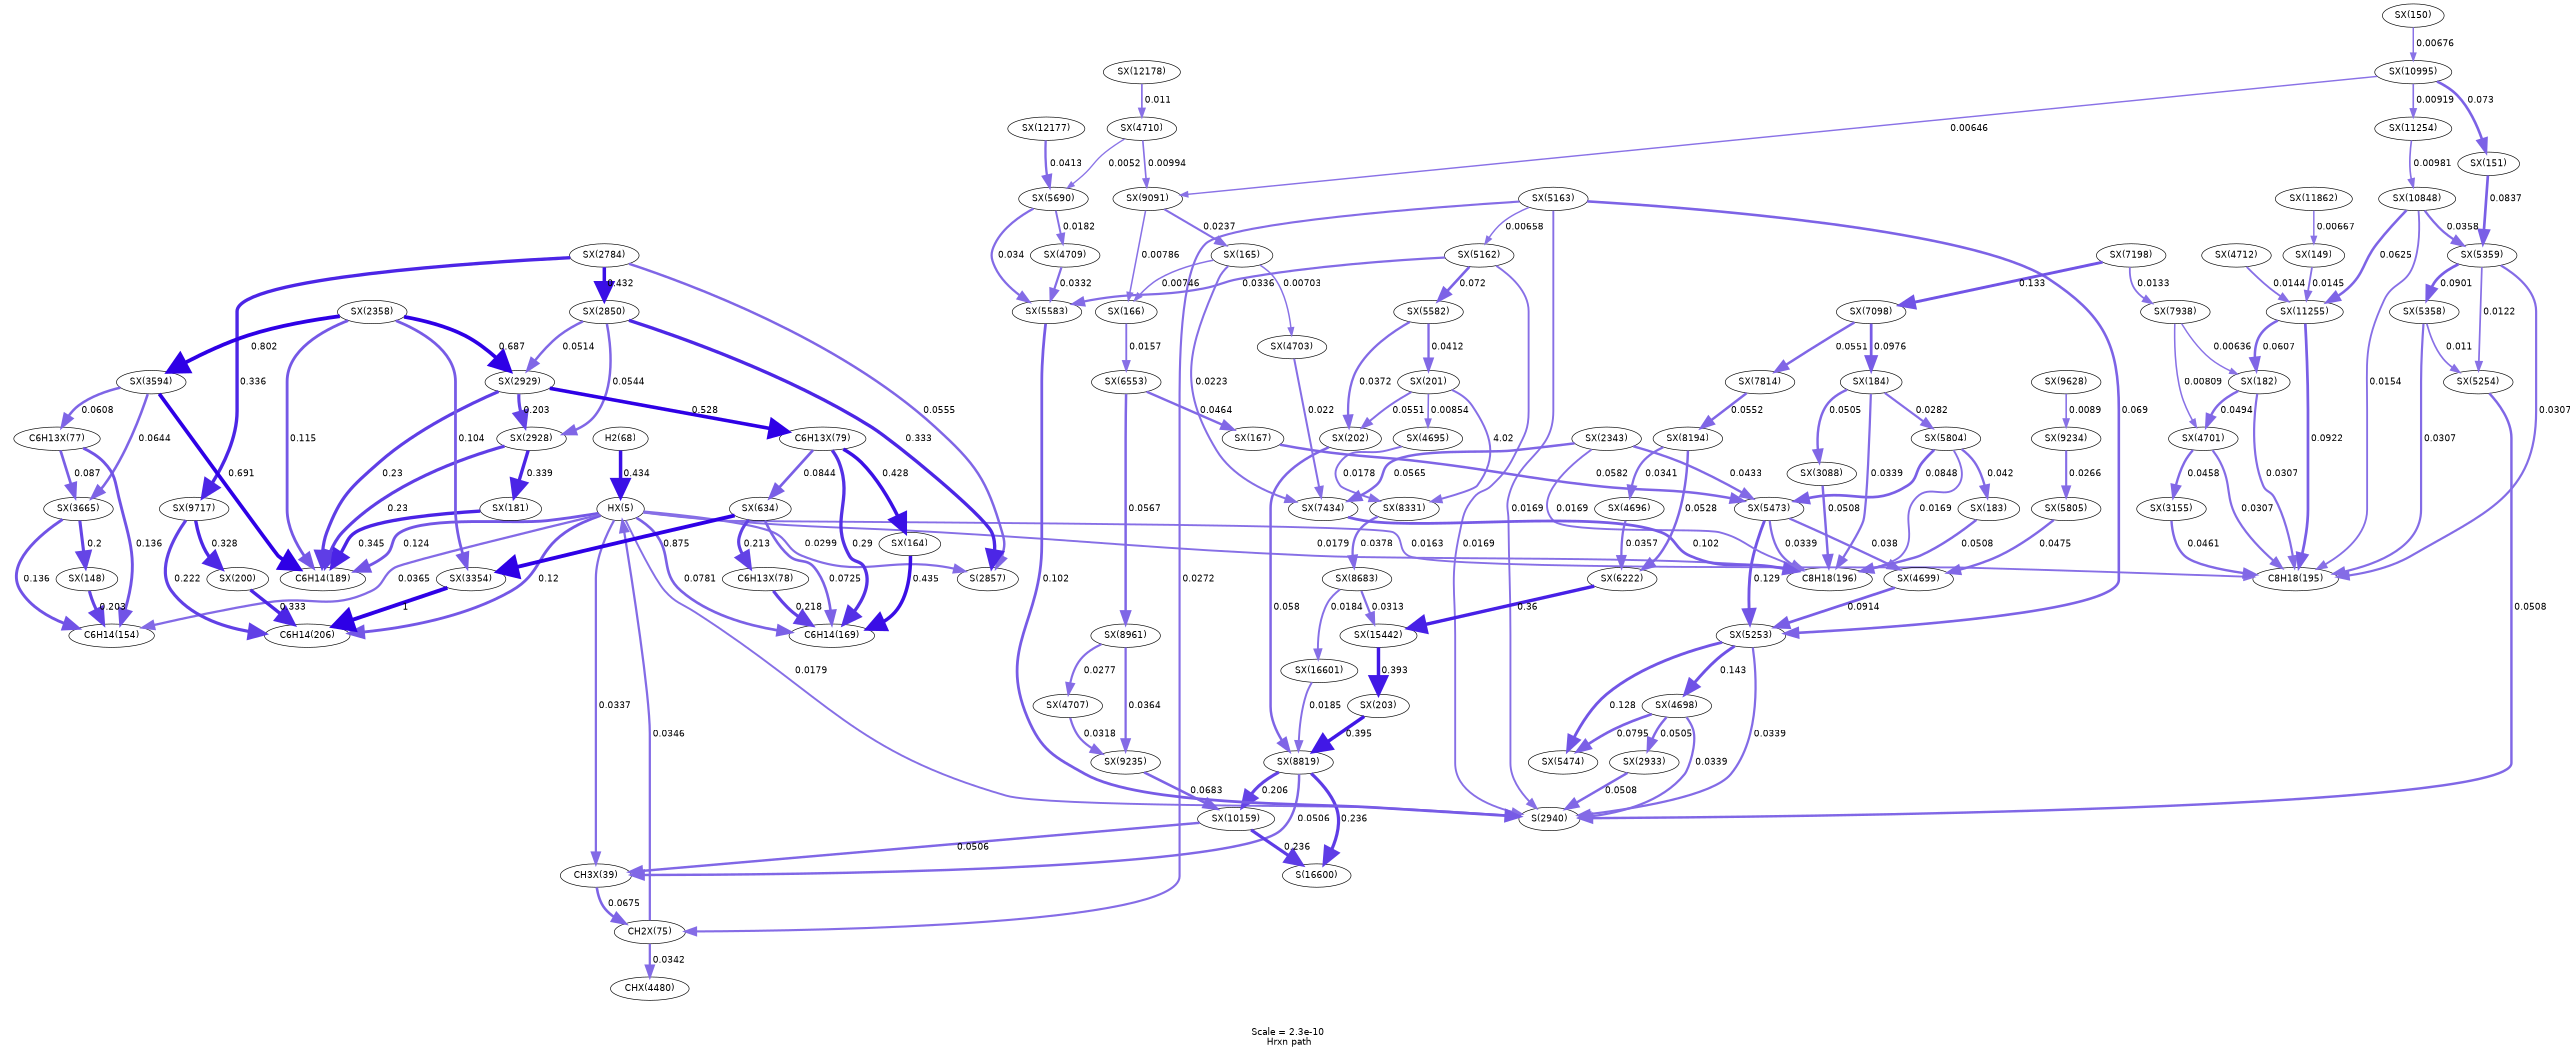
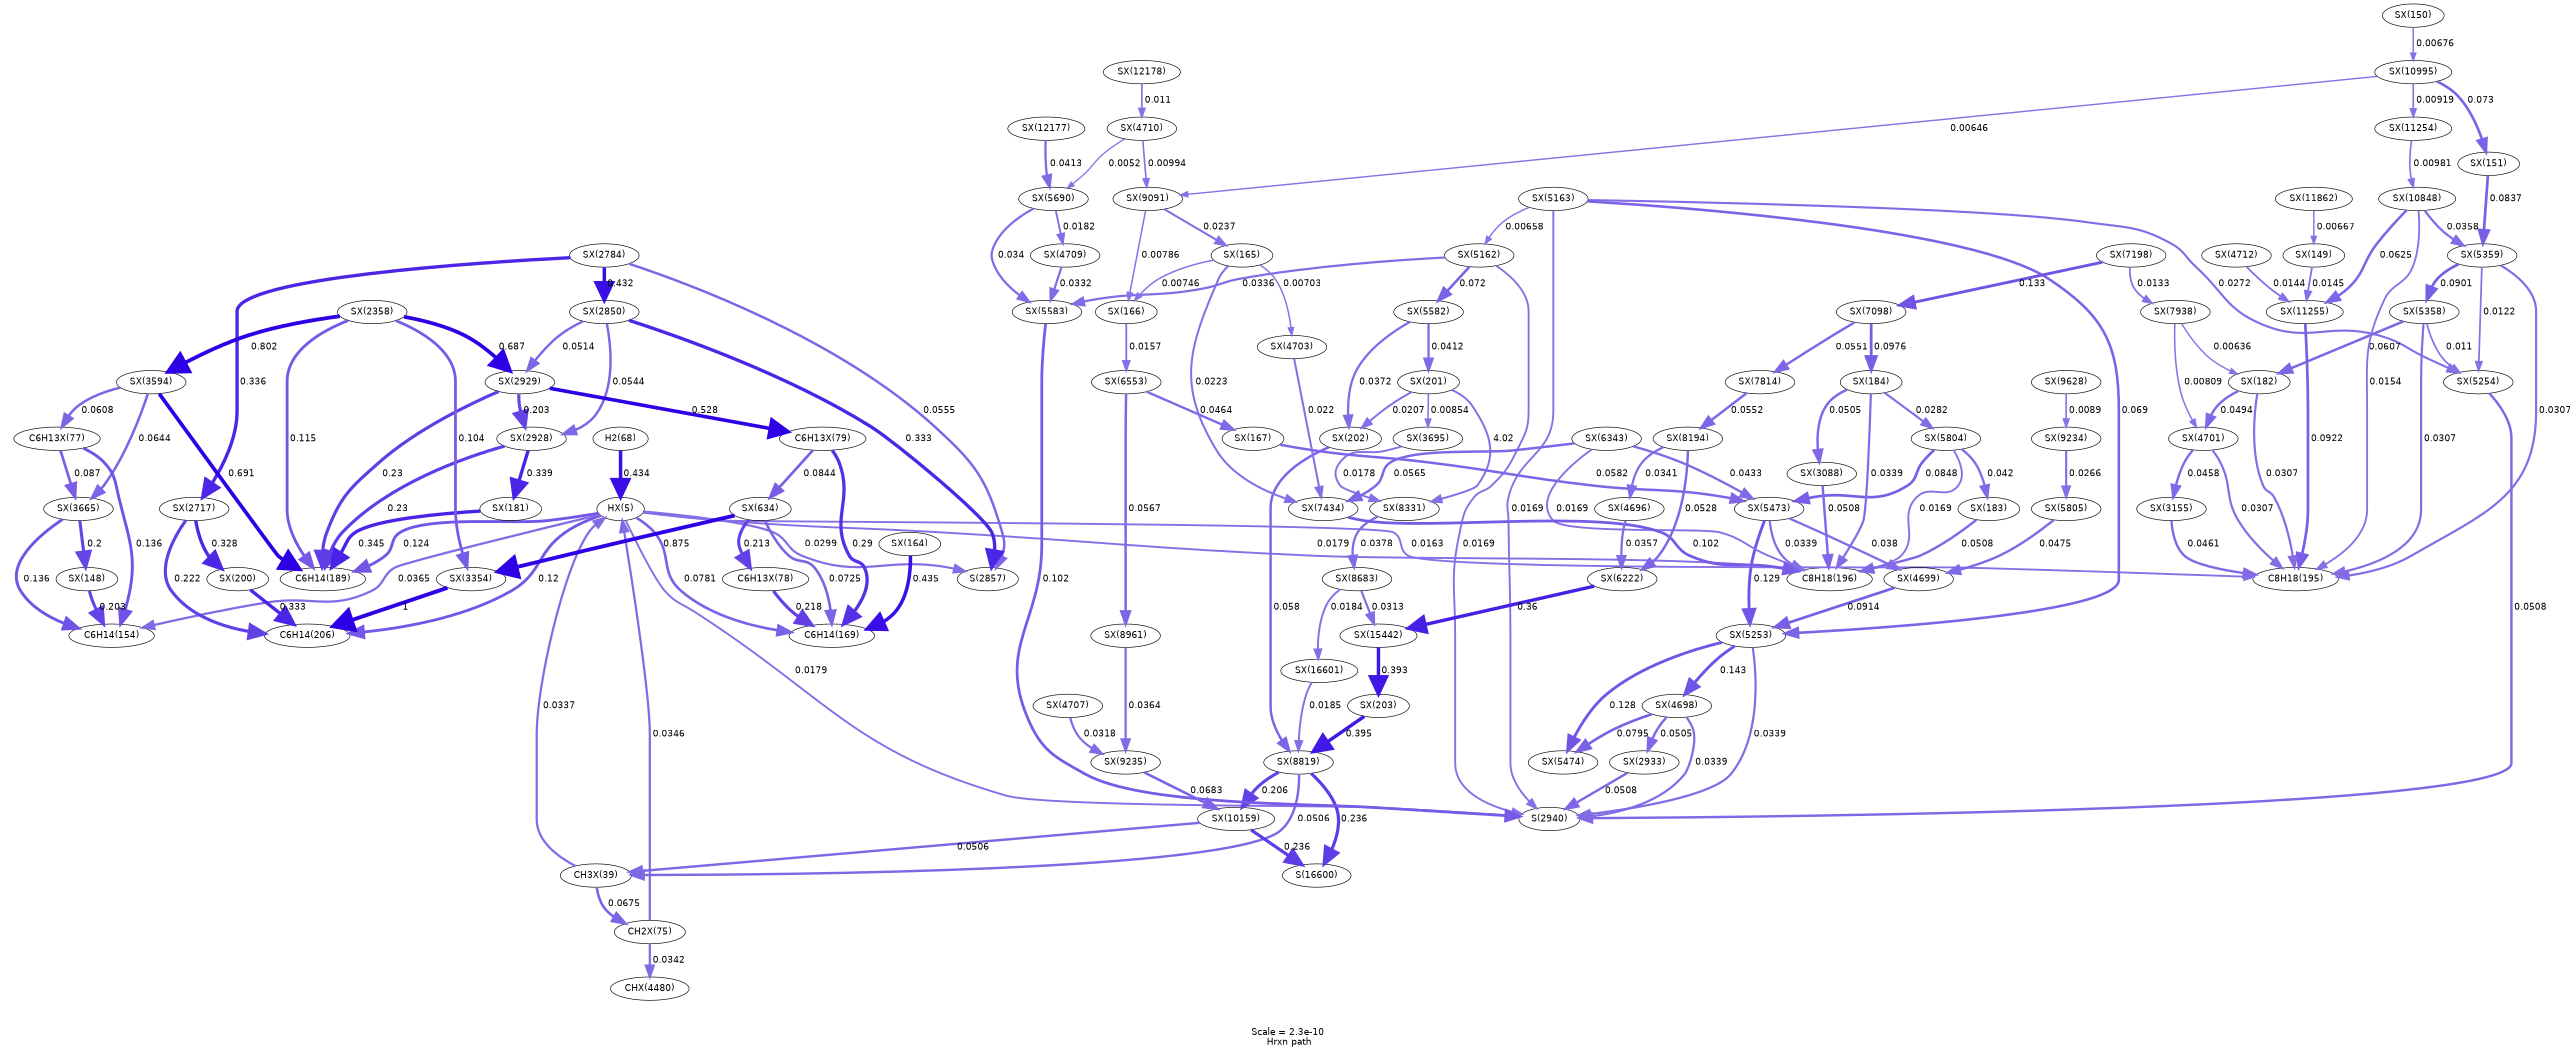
edge "SX(11255)" -> "SX(182)": now "SX(5358)" -> "SX(182)"
edge "SX(201)" -> "SX(202)": label " 0.0551" -> " 0.0207"
node "SX(4695)": label "SX(4695)" -> "SX(3695)"
node "SX(2343)": label "SX(2343)" -> "SX(6343)"
edge "C6H13X(79)" -> "SX(164)": removed, label "0.428"
node "SX(9717)": label "SX(9717)" -> "SX(2717)"
edge "SX(5163)" -> "CH2X(75)": now "SX(5163)" -> "SX(5254)"
edge "SX(8961)" -> "SX(4707)": removed, label "0.0277"
edge "HX(5)" -> "CH3X(39)": reversed
